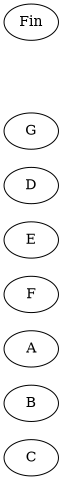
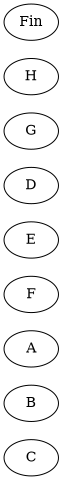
node "H": added
